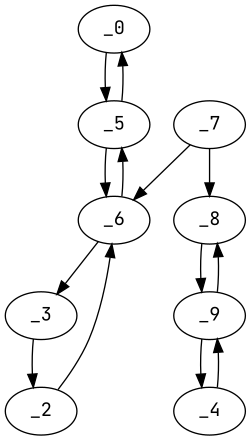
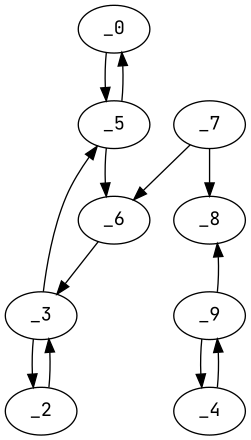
edge "_6" -> "_5": now "_3" -> "_5"
edge "_8" -> "_9": removed
edge "_2" -> "_6": now "_2" -> "_3"
